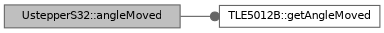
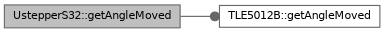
node "UstepperS32::angleMoved": label "UstepperS32::angleMoved" -> "UstepperS32::getAngleMoved"
